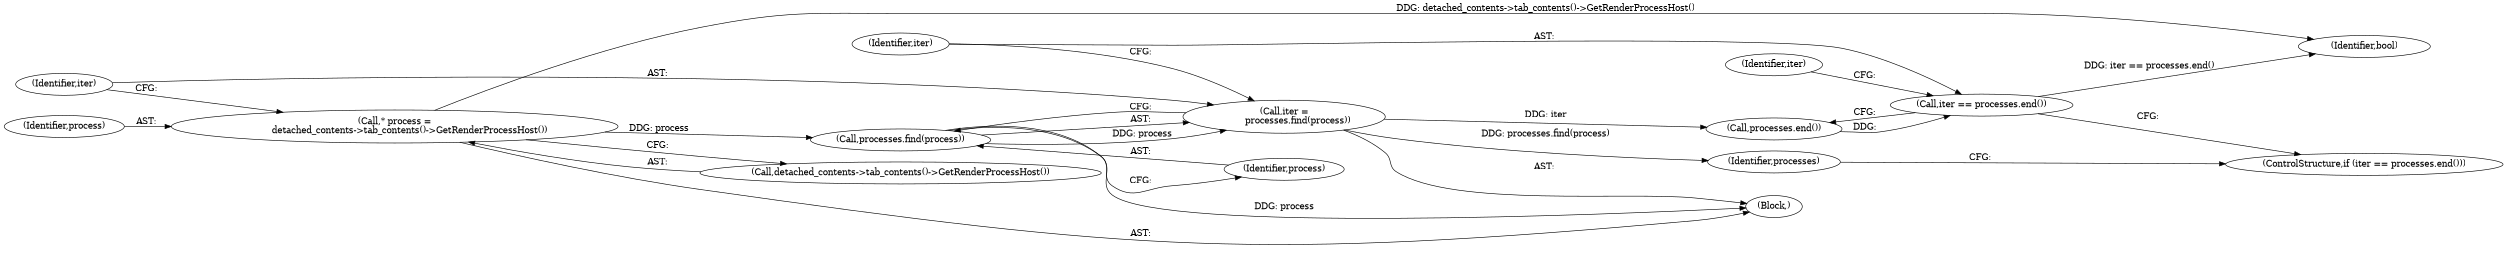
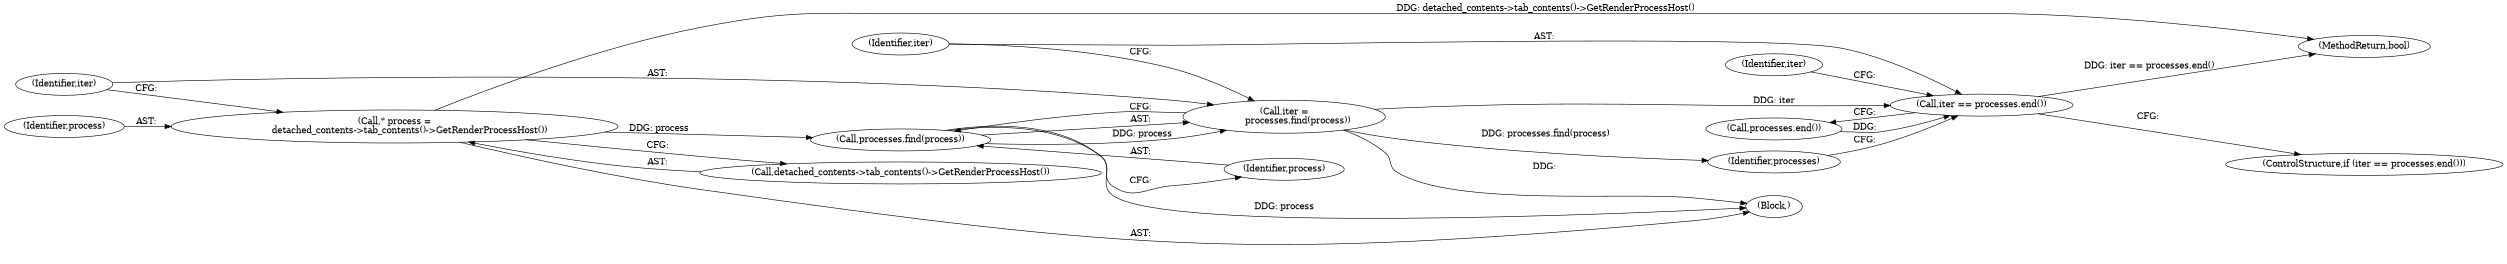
node "(Identifier,bool)": label "(Identifier,bool)" -> "(MethodReturn,bool)"
edge "(Call,iter = processes.find(process))" -> "(Call,processes.end())": now "(Call,iter = processes.find(process))" -> "(Call,iter == processes.end())"
edge "(Identifier,processes)" -> "(ControlStructure,if (iter == processes.end()))": now "(Identifier,processes)" -> "(Call,iter == processes.end())"
edge "(Call,iter = processes.find(process))" -> "(Block,)": label "AST: " -> "DDG: "
